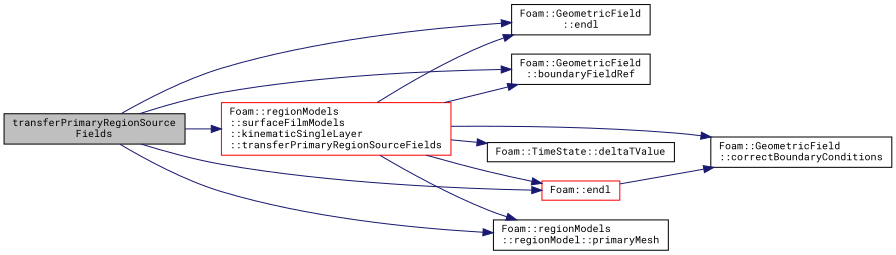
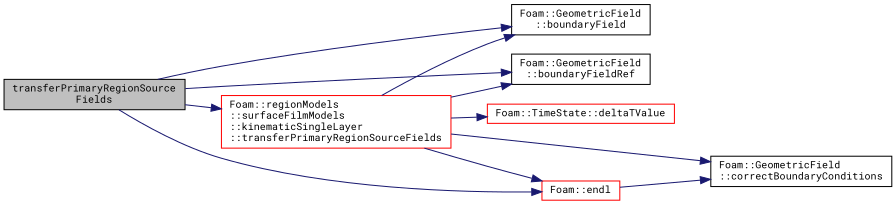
node "Foam::GeometricField ::endl": label "Foam::GeometricField ::endl" -> "Foam::GeometricField ::boundaryField"
node "Foam::TimeState::deltaTValue": color black -> red
node "Foam::regionModels ::regionModel::primaryMesh": removed
